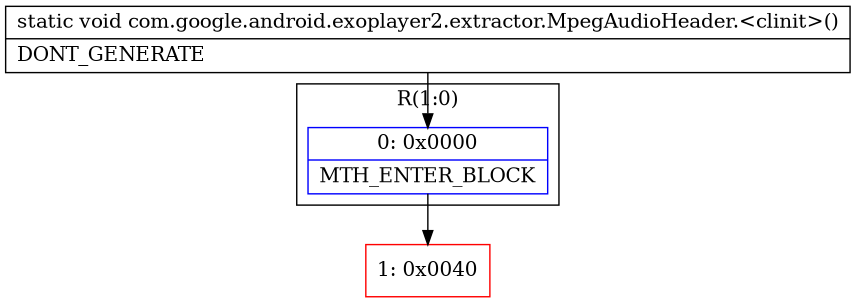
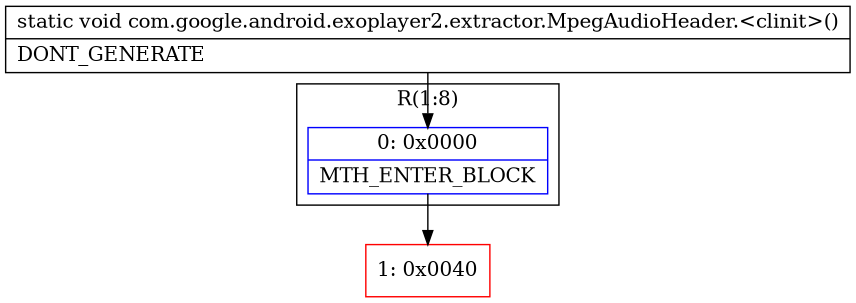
cluster "R(1:0)": label "R(1:0)" -> "R(1:8)"
